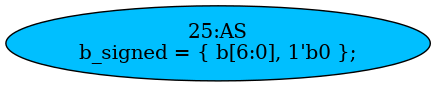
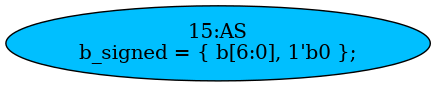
node "25:AS b_signed = { b[6:0], 1'b0 };": label "25:AS b_signed = { b[6:0], 1'b0 };" -> "15:AS b_signed = { b[6:0], 1'b0 };"
